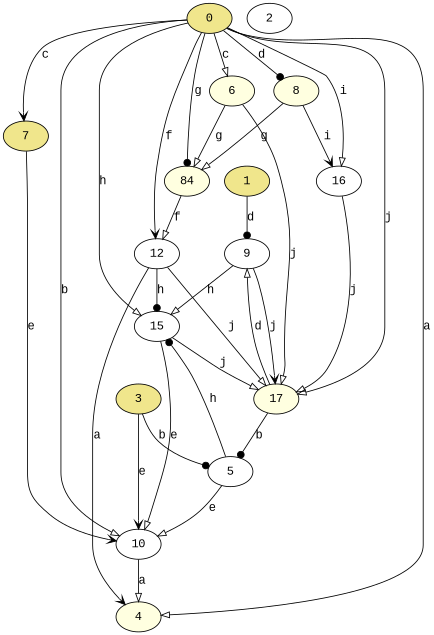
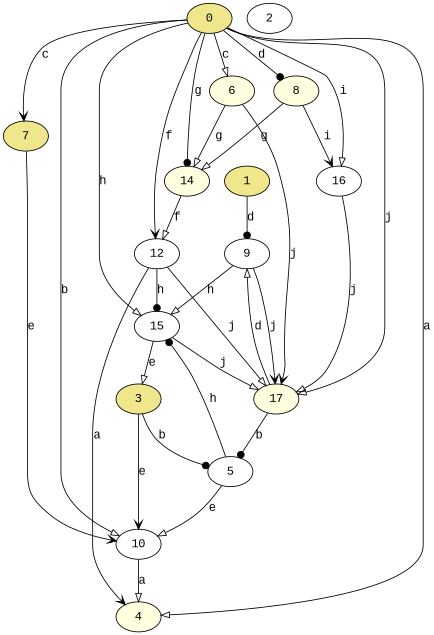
node "84": label "84" -> "14"
edge "6" -> "17": arrowhead onormal -> vee
edge "15" -> "10": now "15" -> "3"
